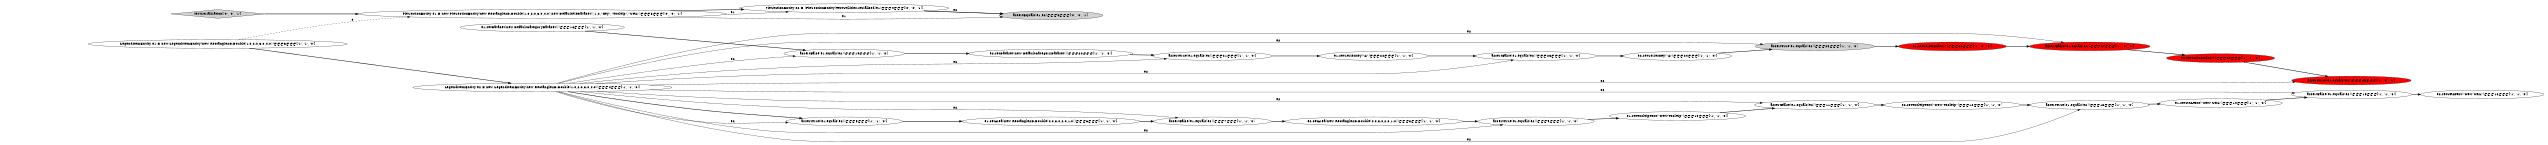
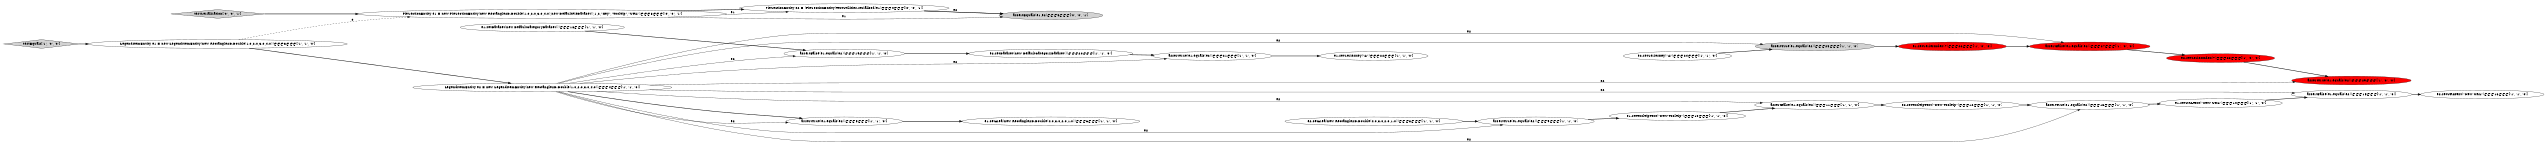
node "testEquals['1', '0', '0']": added
node "assertFalse(e1.equals(e2))@@@23@@@['1', '1', '0']": removed
node "assertFalse(e1.equals(e2))@@@7@@@['1', '1', '0']": removed
